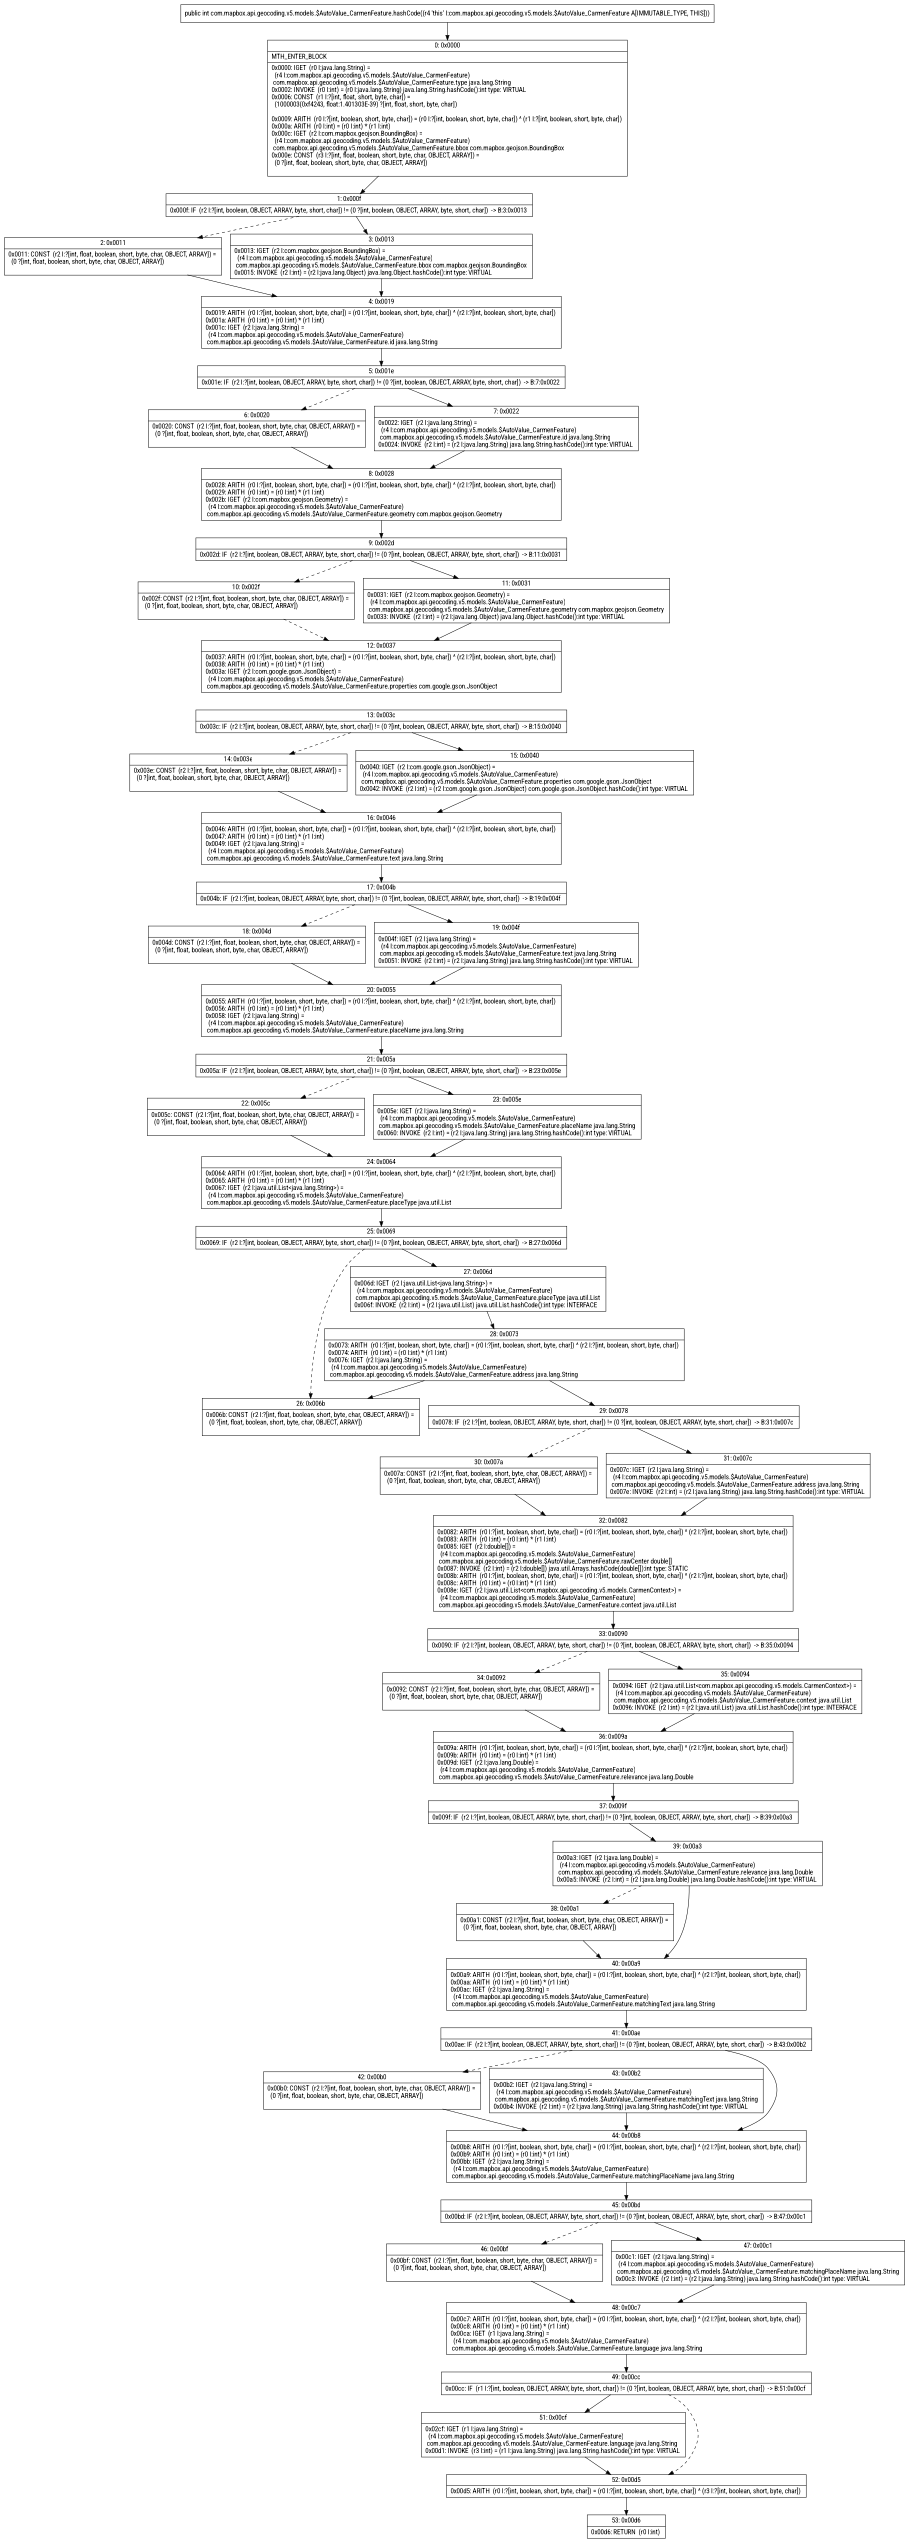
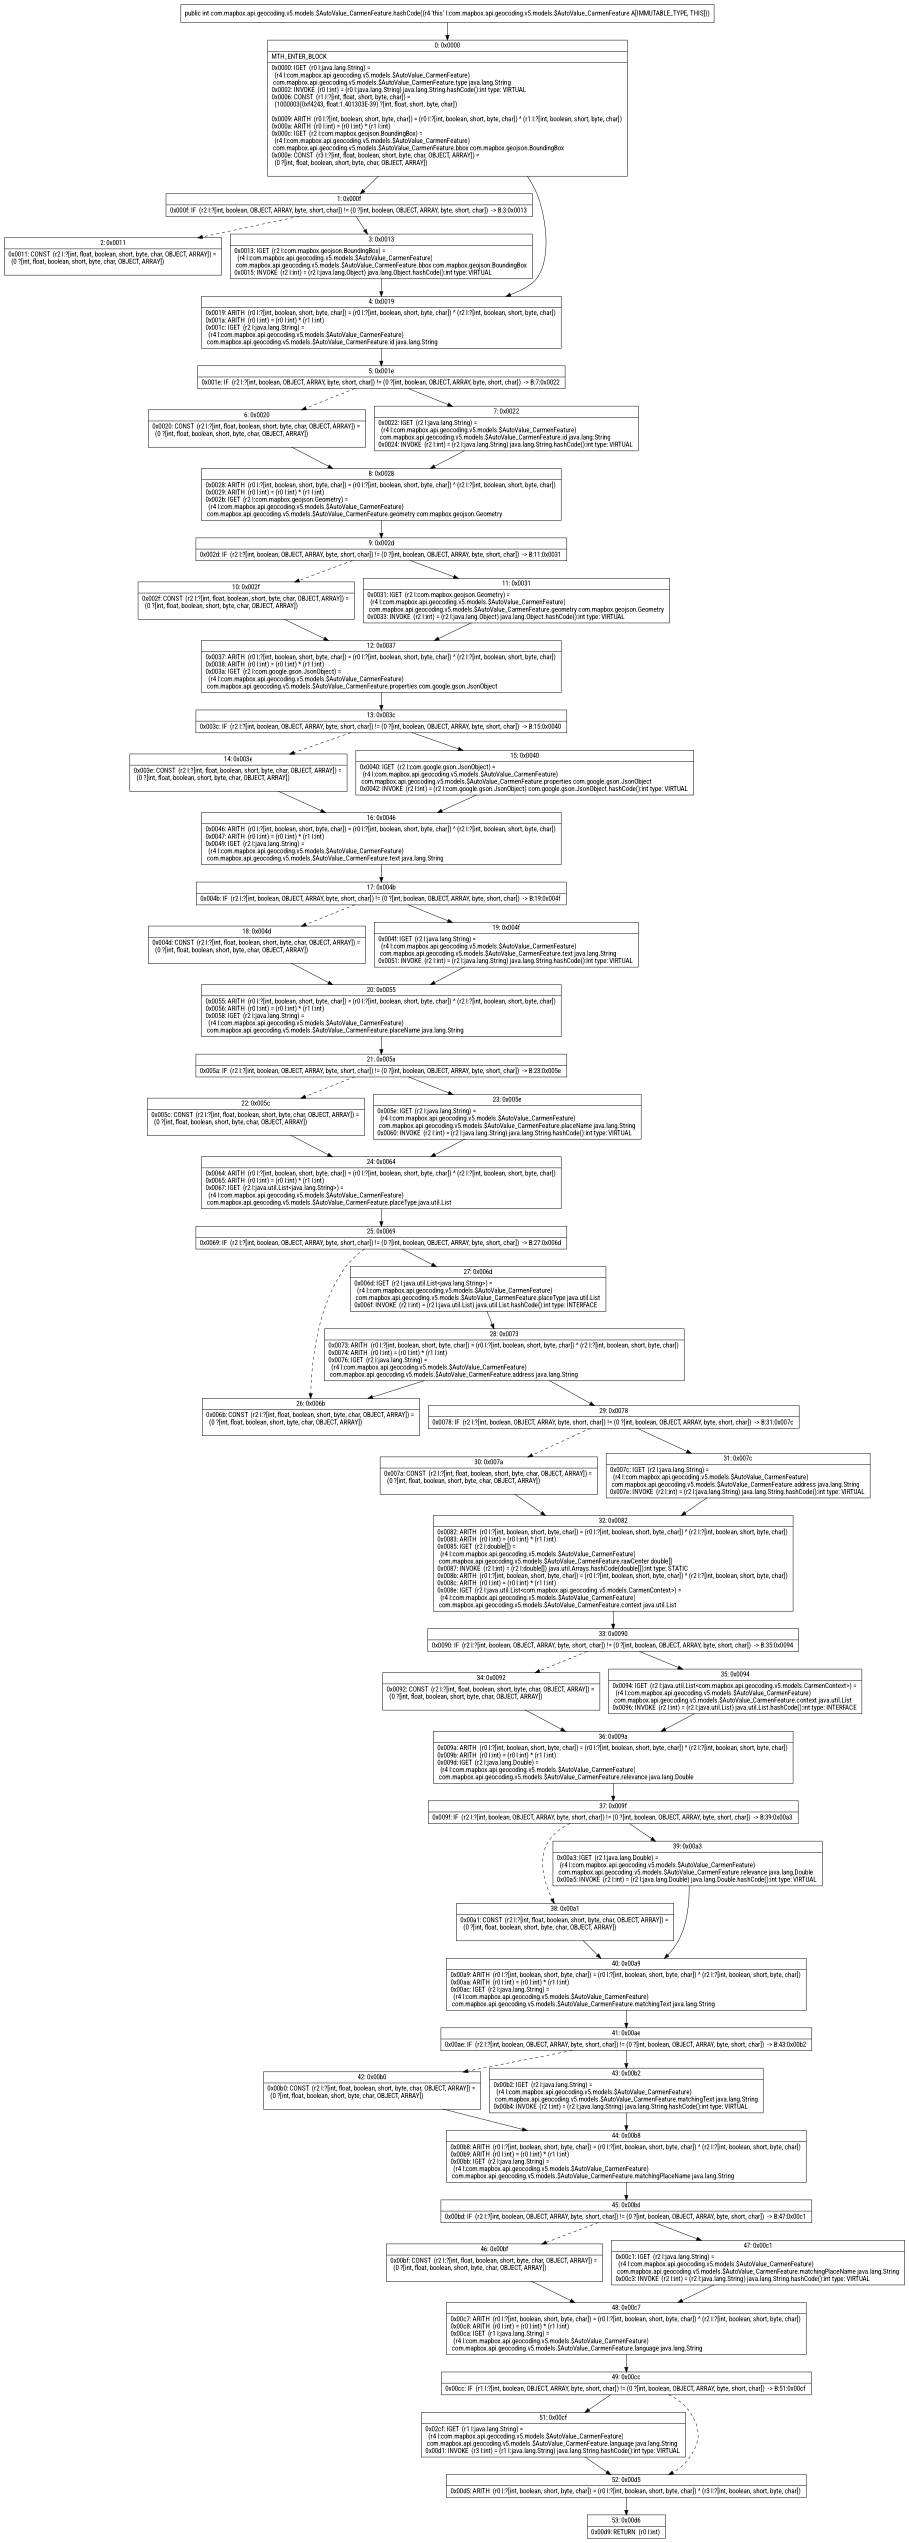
edge "2: 0x0011" -> "4: 0x0019": now "0: 0x0000" -> "4: 0x0019"
edge "10: 0x002f" -> "12: 0x0037": style dashed -> solid
edge "12: 0x0037" -> "13: 0x003c": added
edge "39: 0x00a3" -> "38: 0x00a1": now "37: 0x009f" -> "38: 0x00a1"
edge "41: 0x00ae" -> "44: 0x00b8": now "41: 0x00ae" -> "43: 0x00b2"
node "53: 0x00d6": text "0x00d6: RETURN  (r0 I:int)" -> "0x00d9: RETURN  (r0 I:int)"
